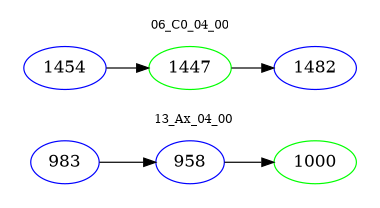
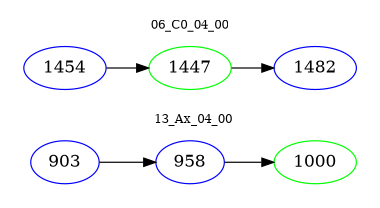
node "983": label "983" -> "903"
